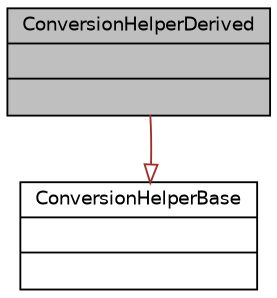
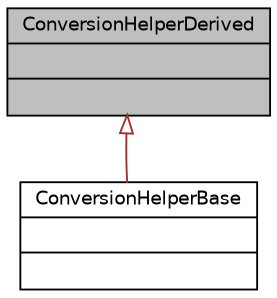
edge "ConversionHelperDerived" -> "ConversionHelperBase": reversed
